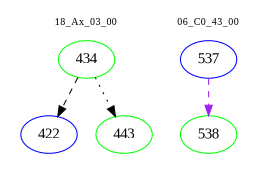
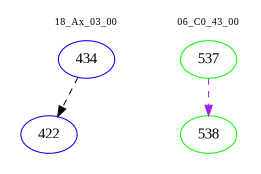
node "434": color green -> blue
node "537": color blue -> green
node "443": removed
